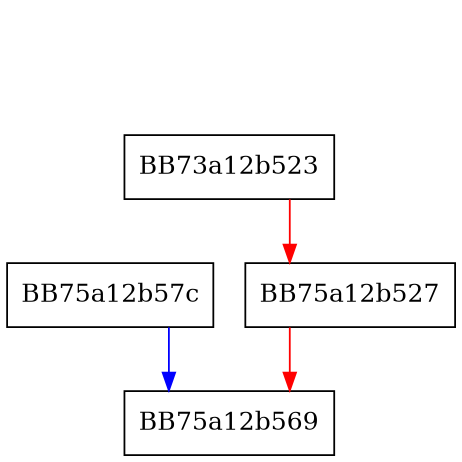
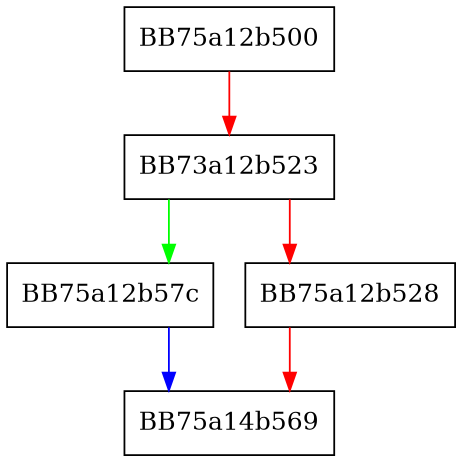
node "BB75a12b500": added
edge "BB73a12b523" -> "BB75a12b57c": added
node "BB75a12b527": label "BB75a12b527" -> "BB75a12b528"
node "BB75a12b569": label "BB75a12b569" -> "BB75a14b569"
